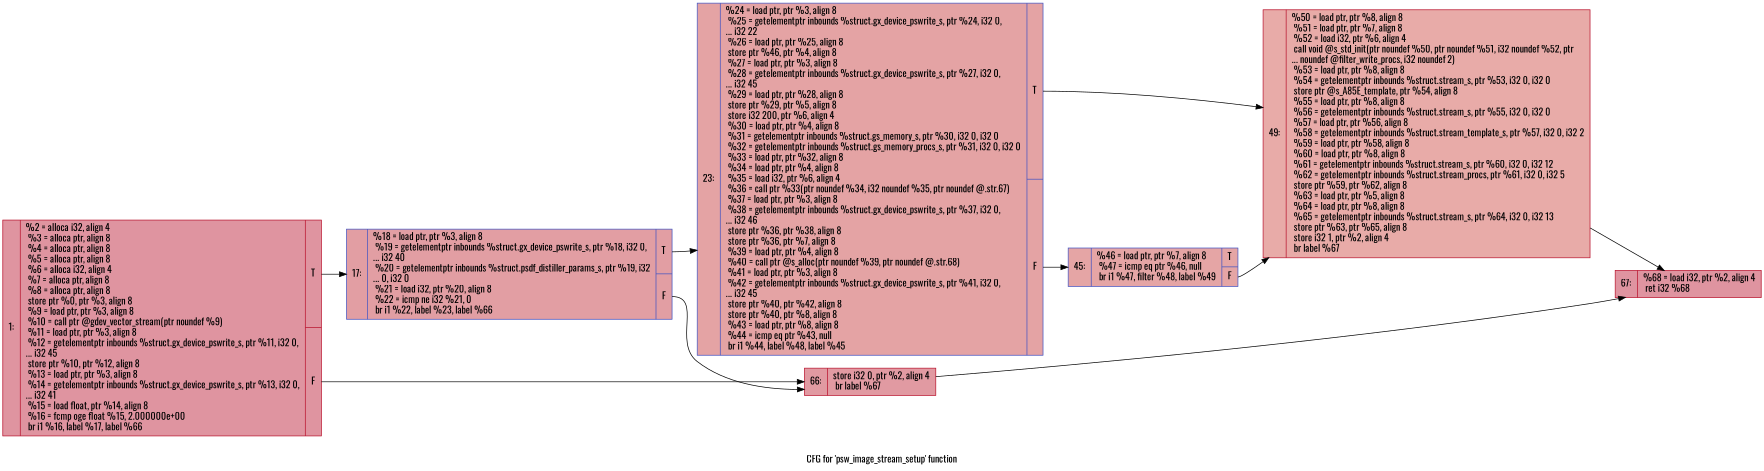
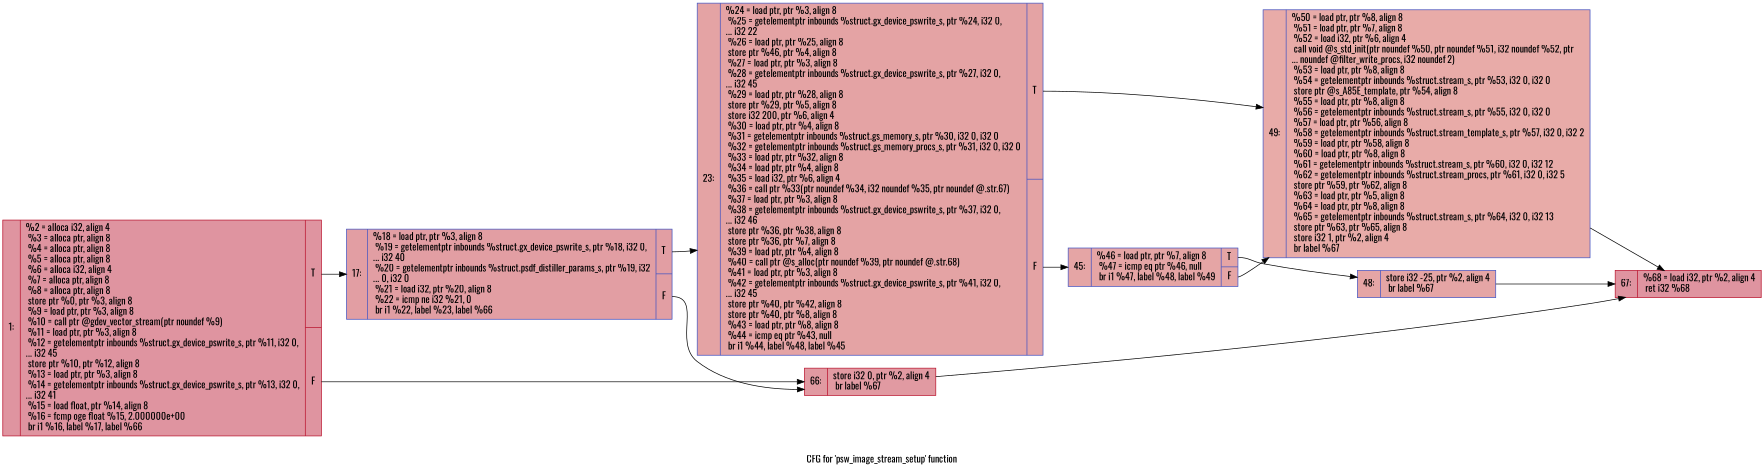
node "49:": color #b70d28ff -> #3d50c3ff
node "45:": text "br i1 %47, filter %48, label %49" -> "br i1 %47, label %48, label %49"
node "48:": added
